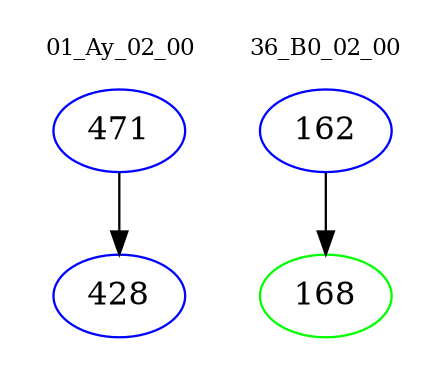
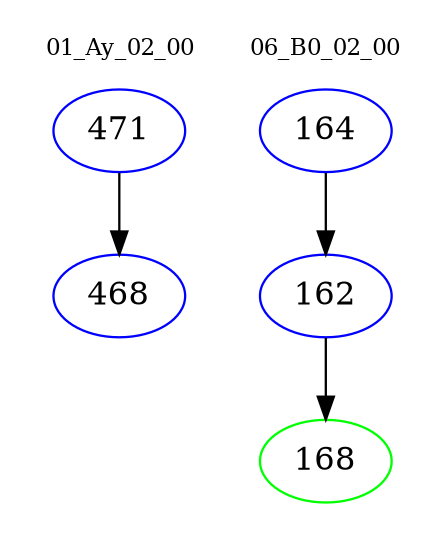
cluster "36_B0_02_00": label "36_B0_02_00" -> "06_B0_02_00"
node "164": added
node "428": label "428" -> "468"
